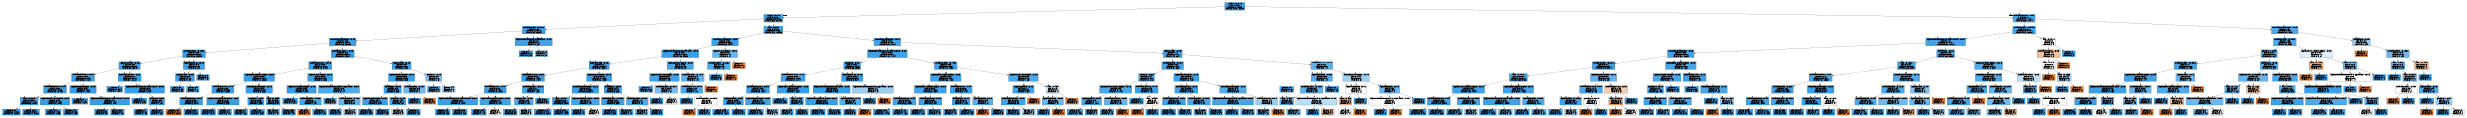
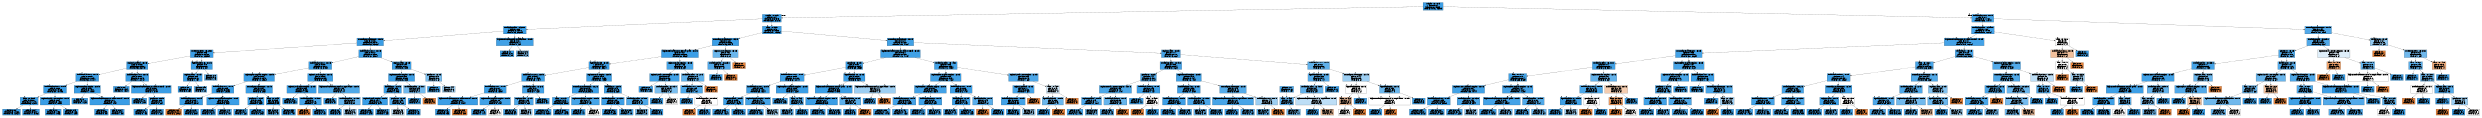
node "gini = 0.035 samples = 447 value = [8, 439]": fillcolor #399de5fa -> #e58139ff
node "gini = 0.156 samples = 1078 value = [92, 986]": added
